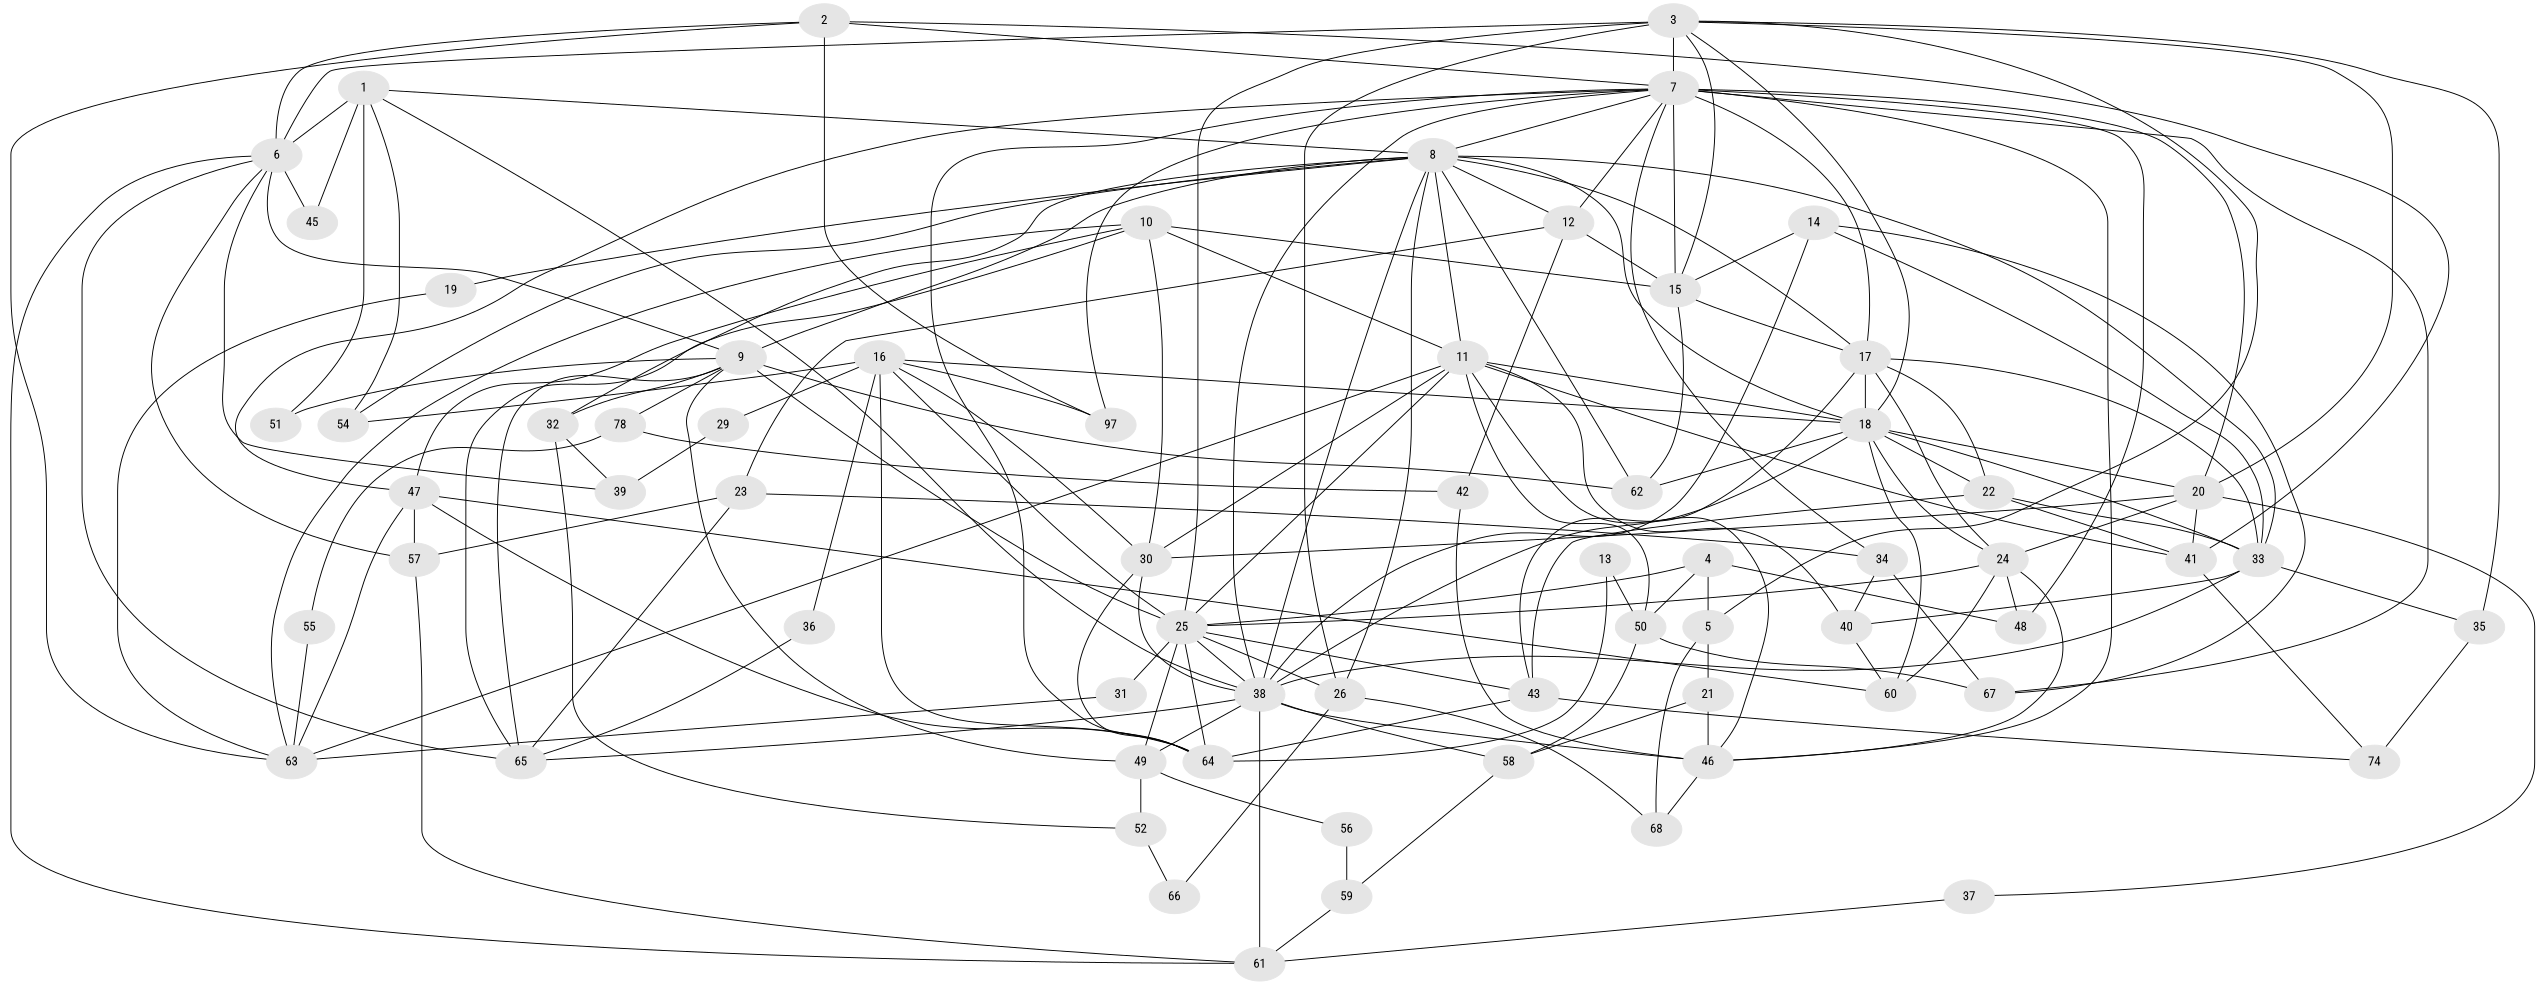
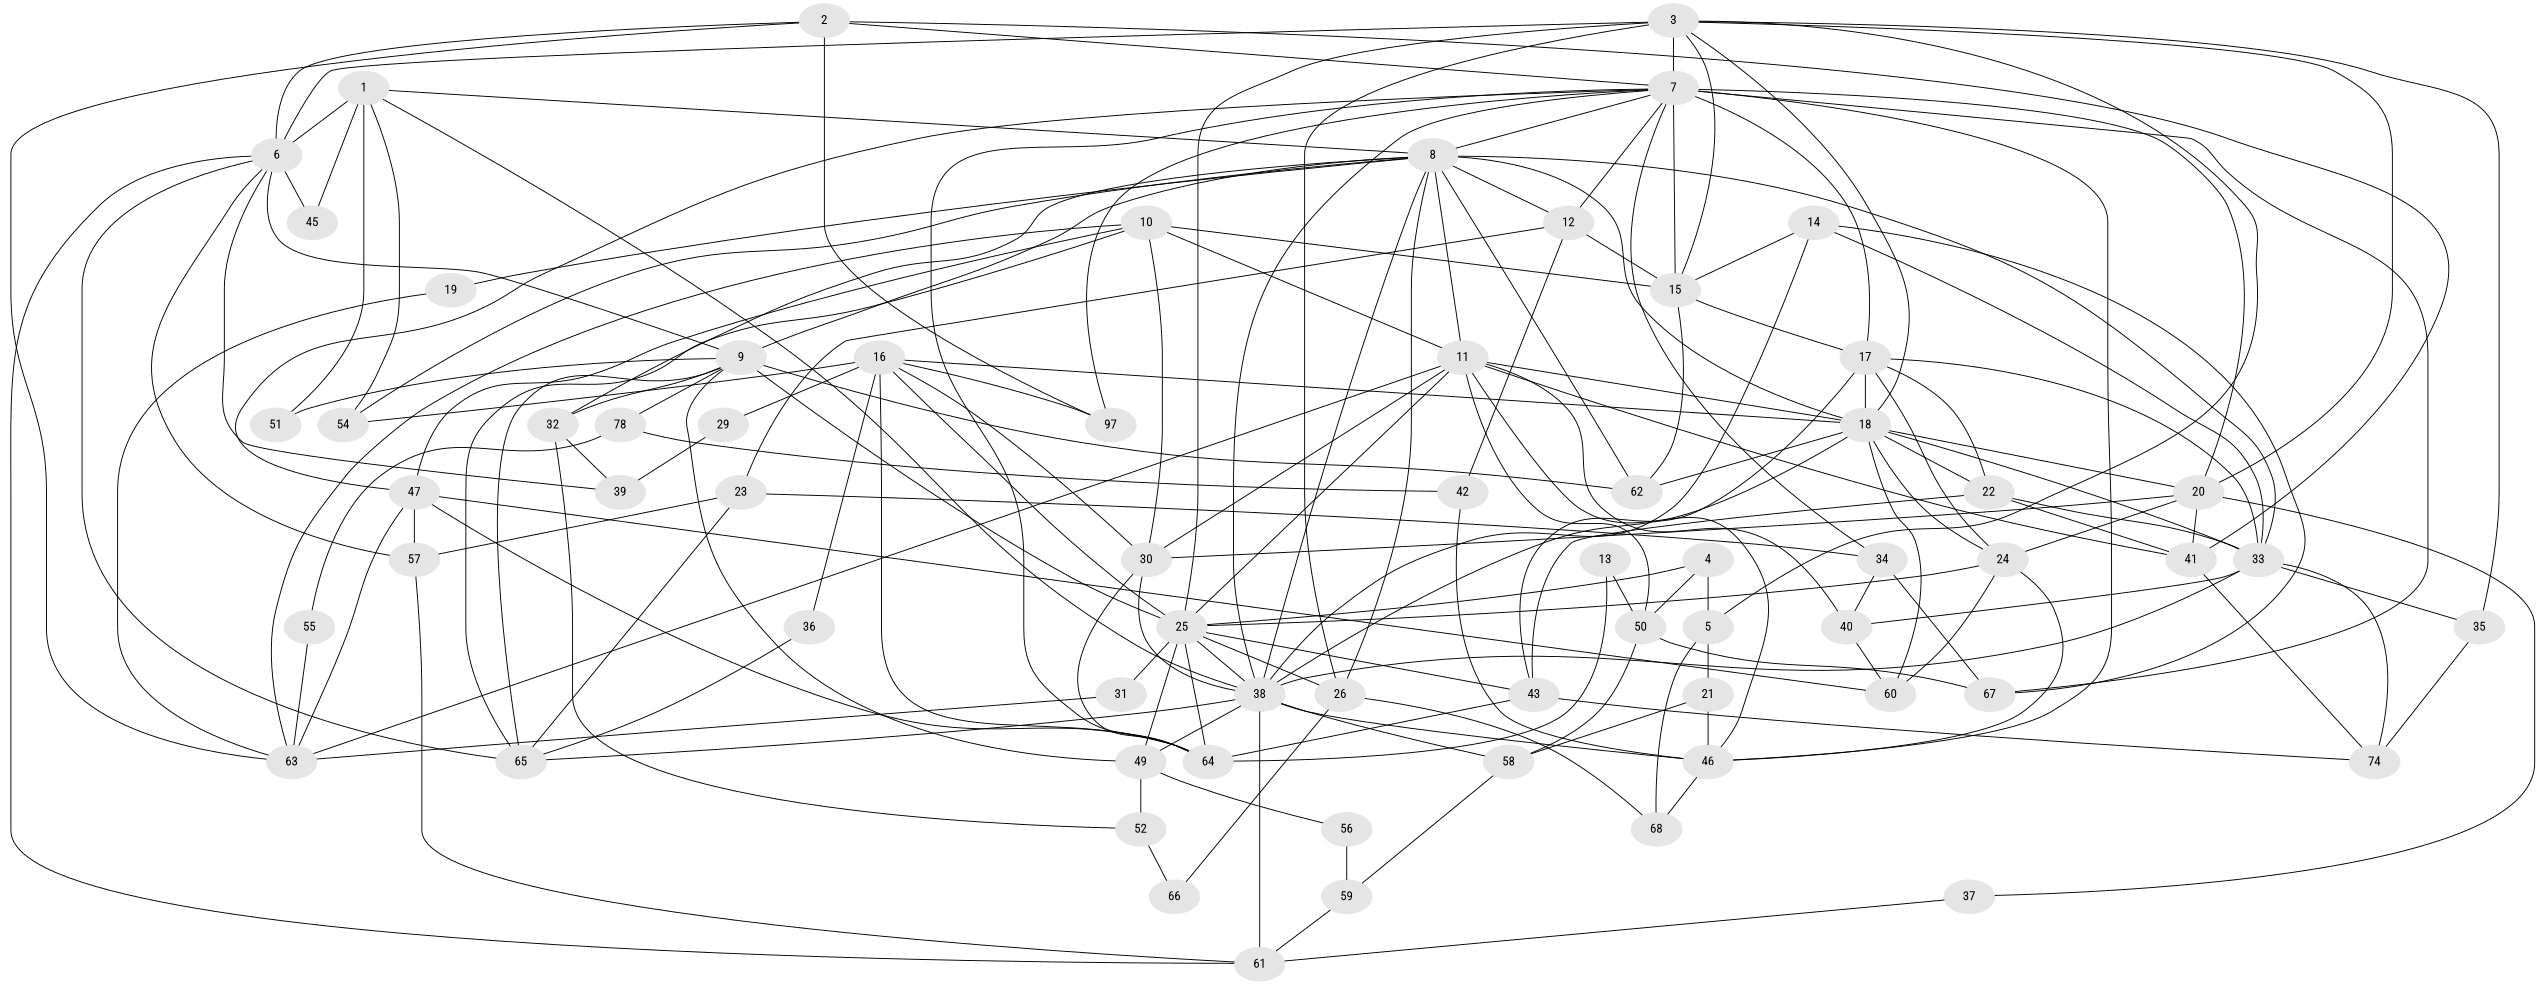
edge "8" -- "17": removed
node "48": removed
edge "33" -- "74": added
